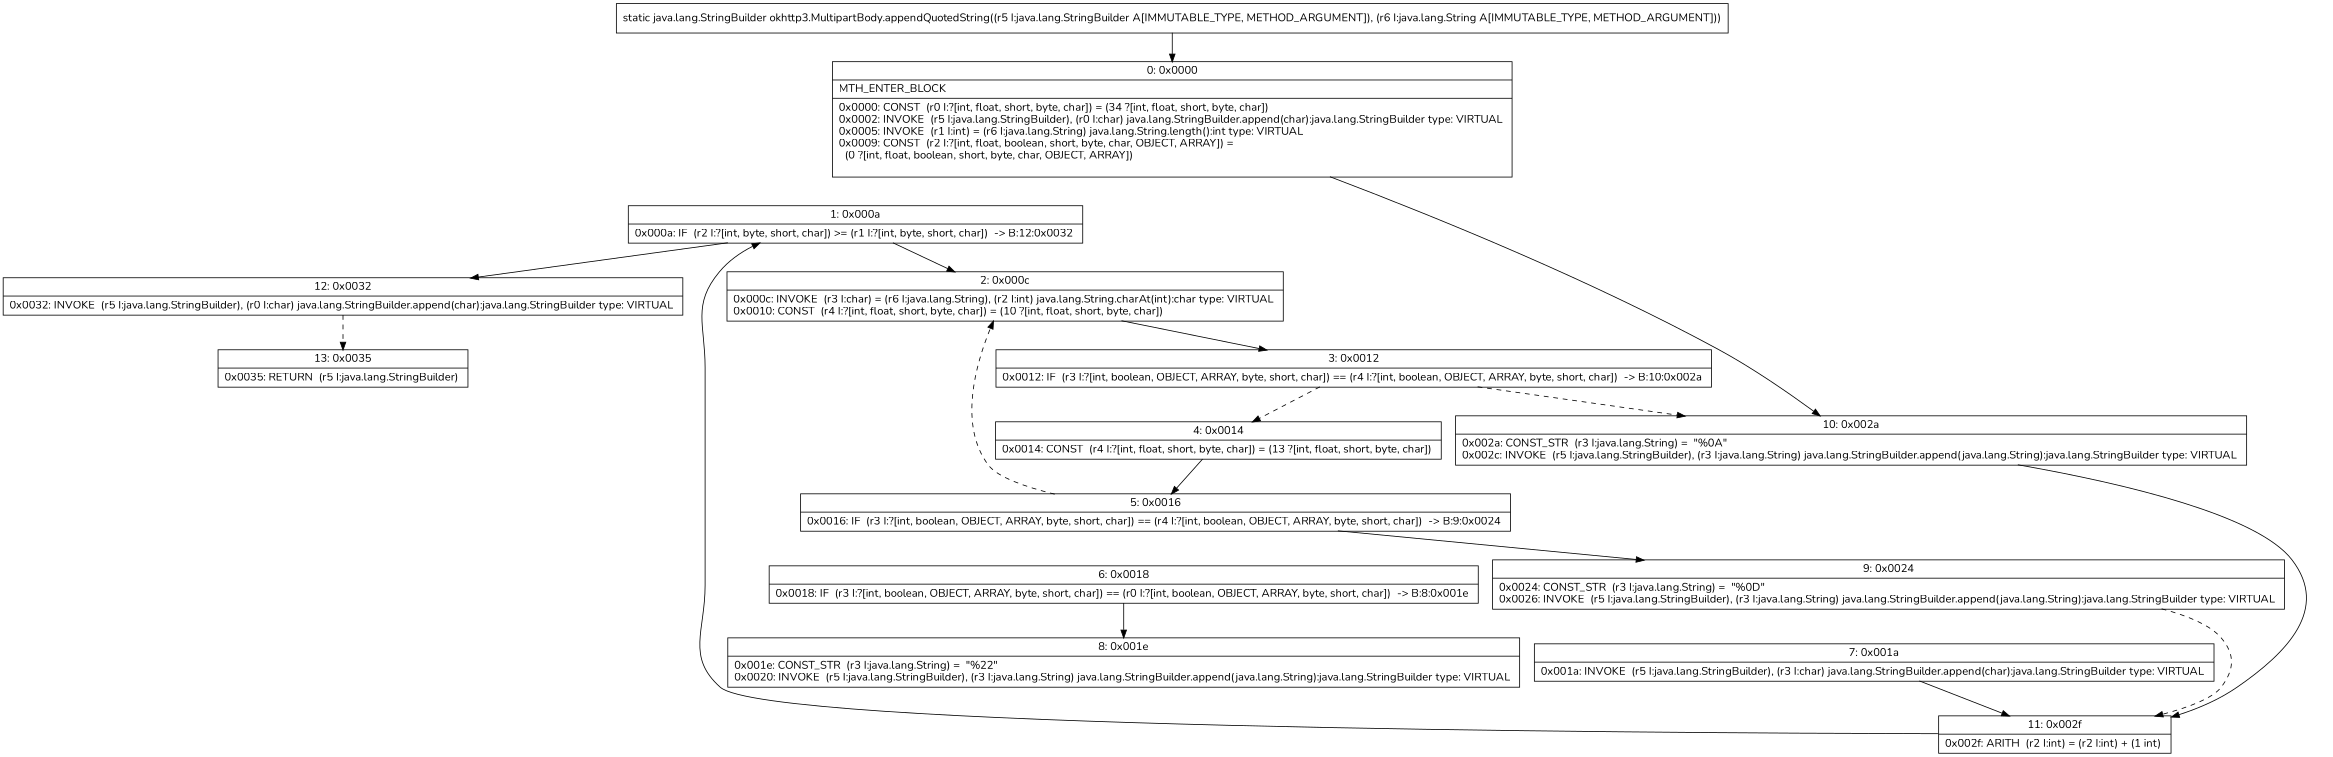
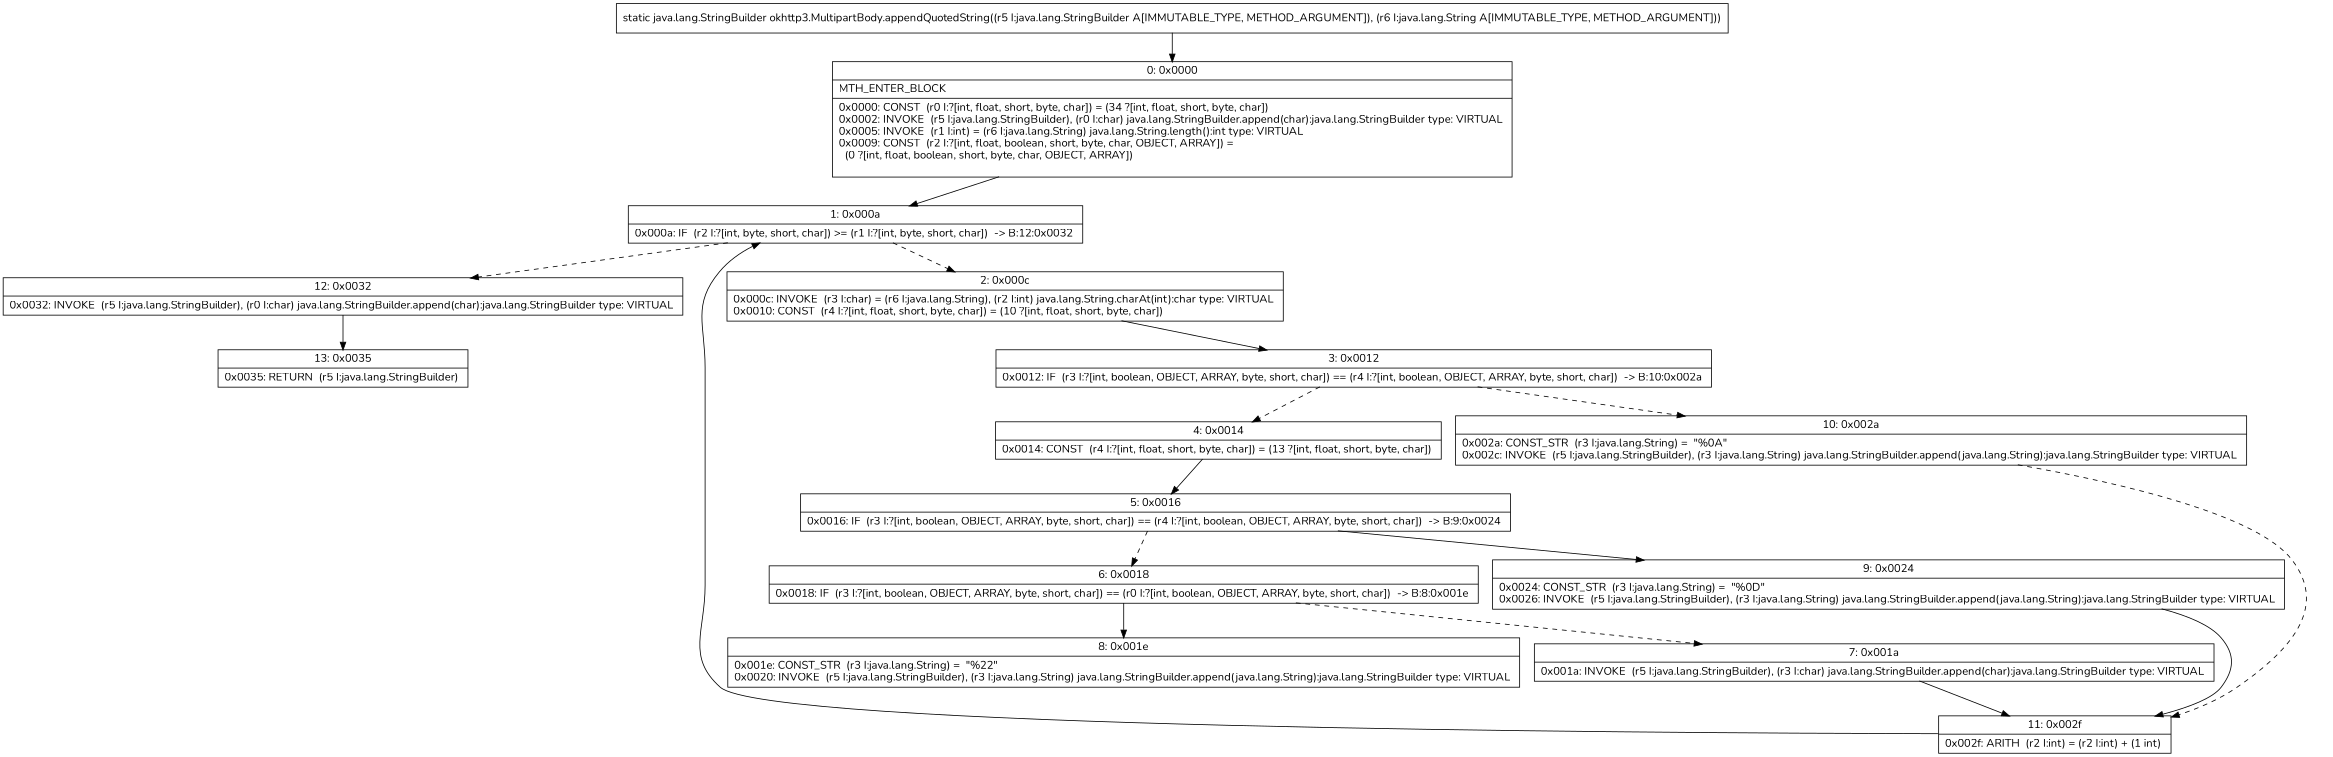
edge "1: 0x000a" -> "2: 0x000c": style solid -> dashed
edge "1: 0x000a" -> "12: 0x0032": style solid -> dashed
edge "0: 0x0000" -> "10: 0x002a": now "0: 0x0000" -> "1: 0x000a"
edge "12: 0x0032" -> "13: 0x0035": style dashed -> solid
edge "5: 0x0016" -> "2: 0x000c": now "5: 0x0016" -> "6: 0x0018"
edge "10: 0x002a" -> "11: 0x002f": style solid -> dashed
edge "6: 0x0018" -> "7: 0x001a": added
edge "9: 0x0024" -> "11: 0x002f": style dashed -> solid
